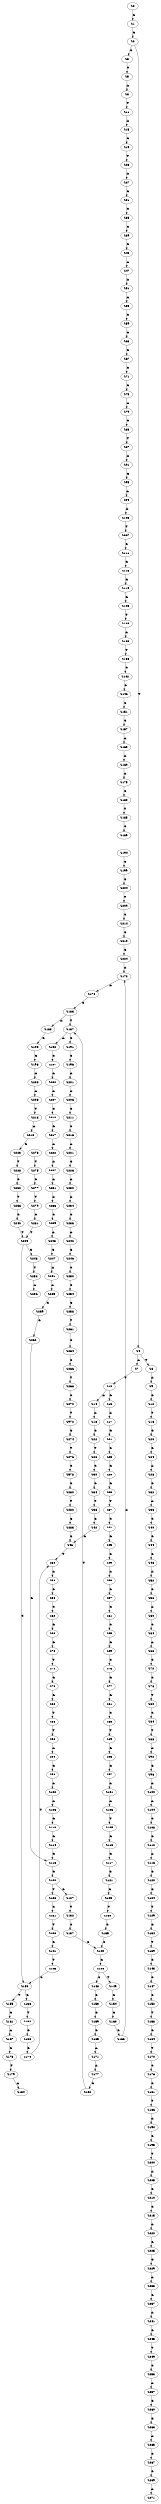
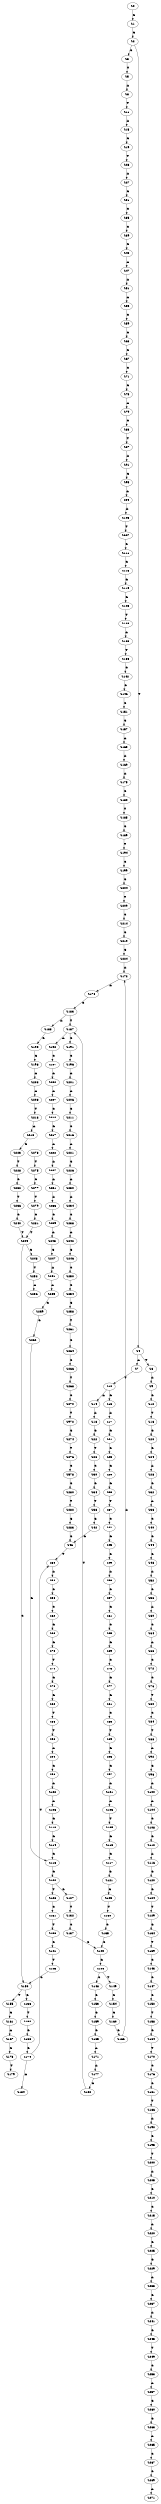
edge "S189" -> "S194": added, label "T"
edge "S179" -> "S184": now "S174" -> "S184"
